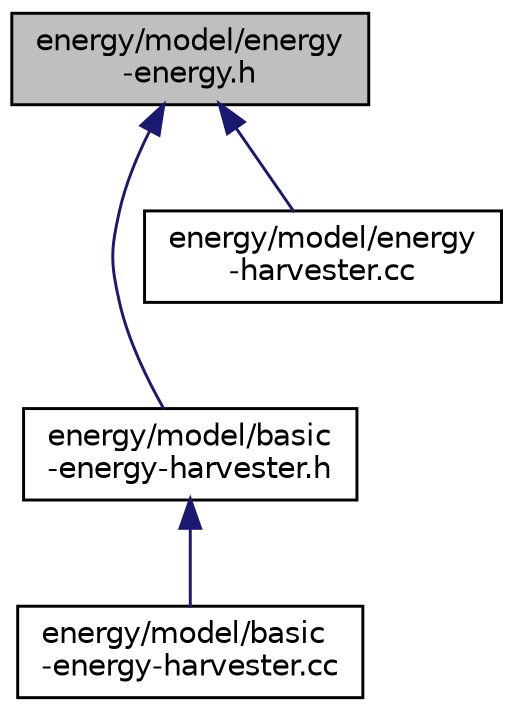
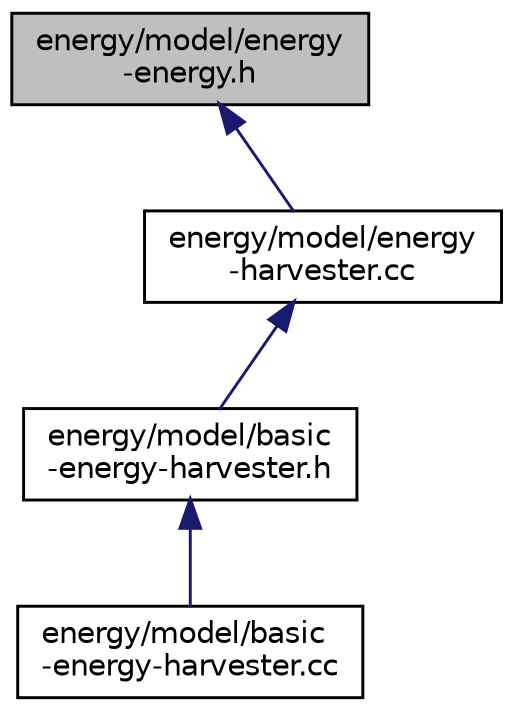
edge "energy/model/basic -energy-harvester.h" -> "energy/model/energy -energy.h": now "energy/model/basic -energy-harvester.h" -> "energy/model/energy -harvester.cc"
